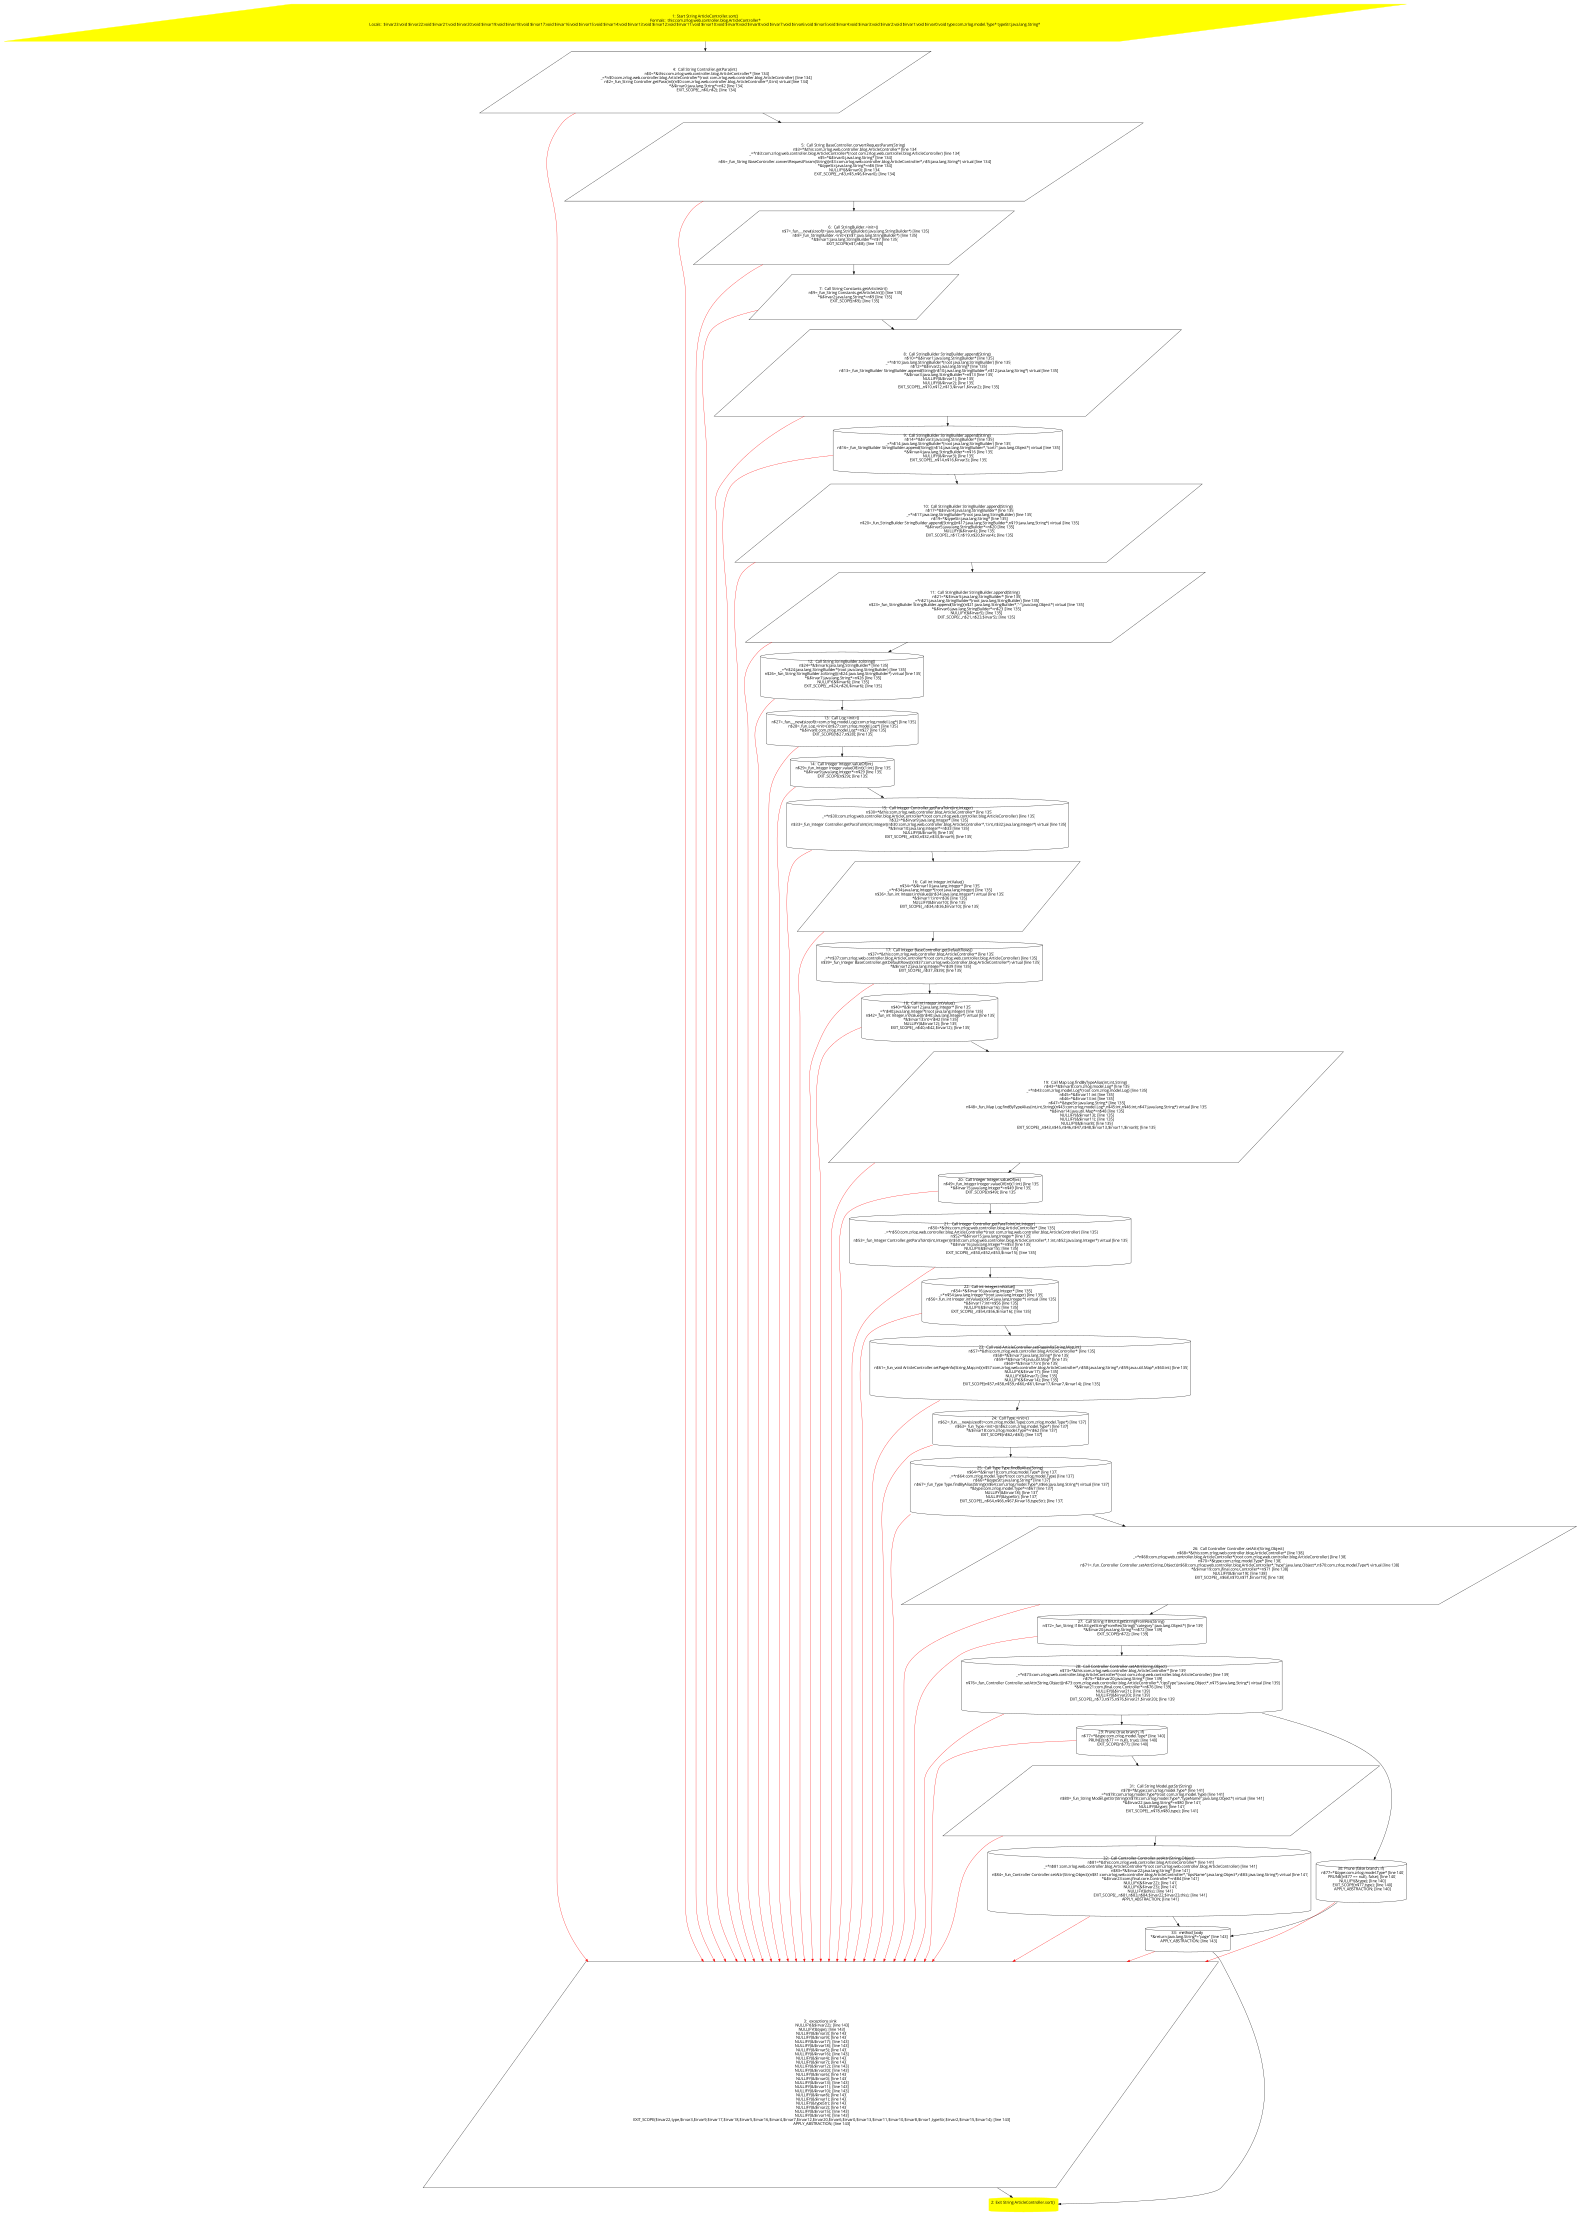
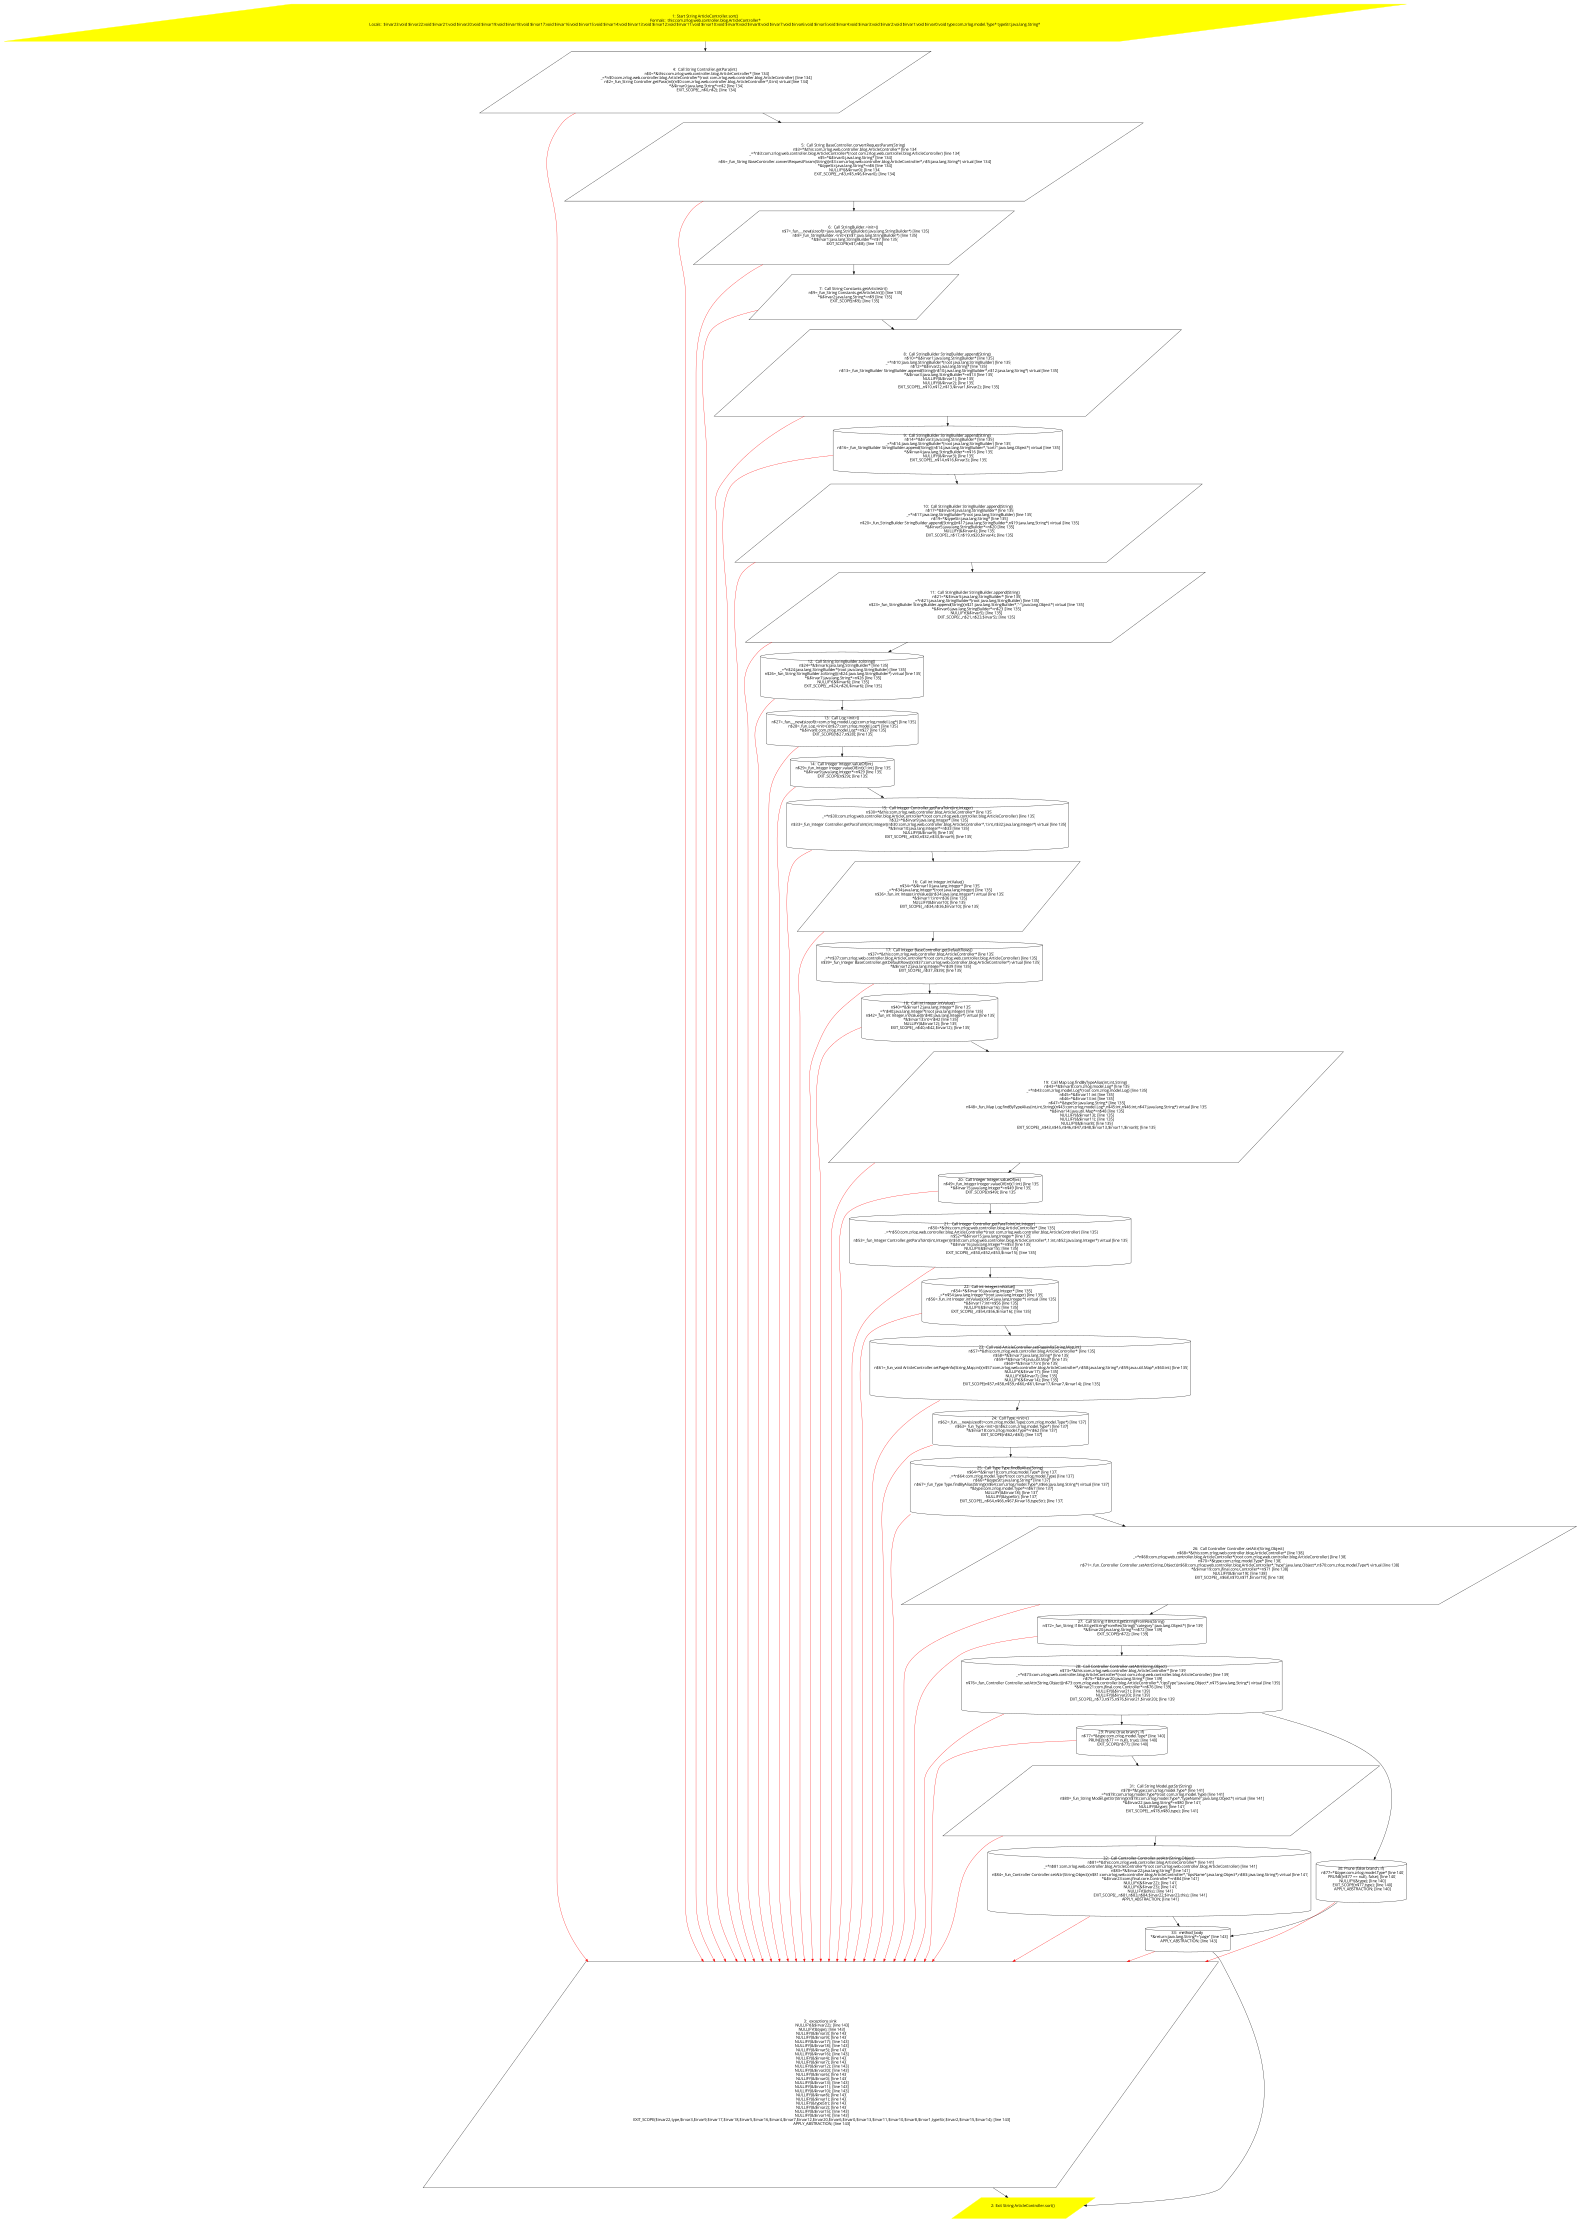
node "2: Exit String ArticleController.sort()": shape cylinder -> parallelogram
